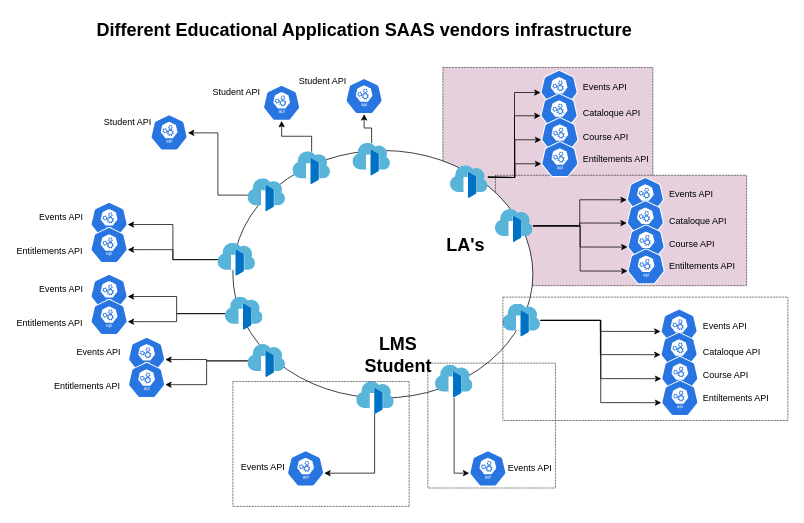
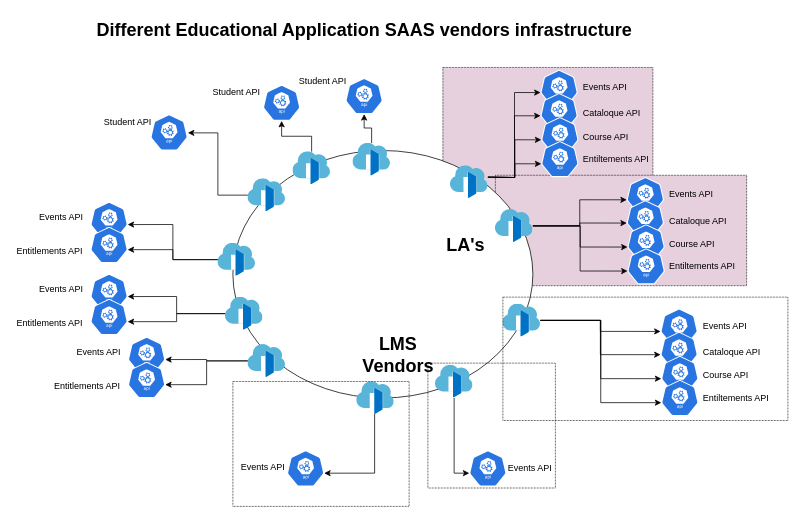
node "LMS Student": label "LMS Student" -> "LMS Vendors"
